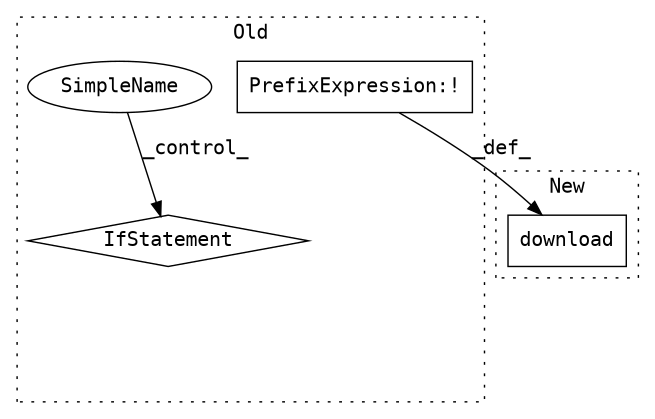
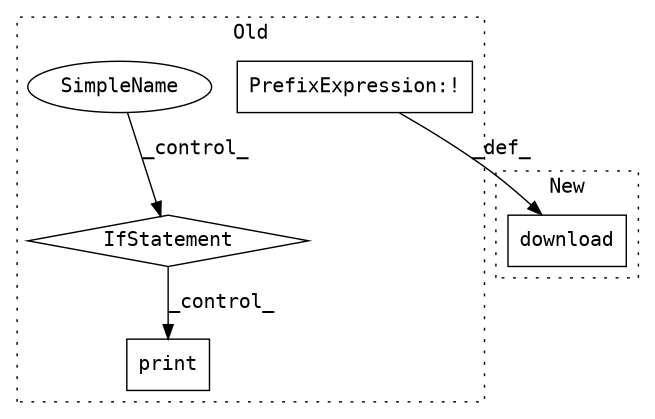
node "print": added
